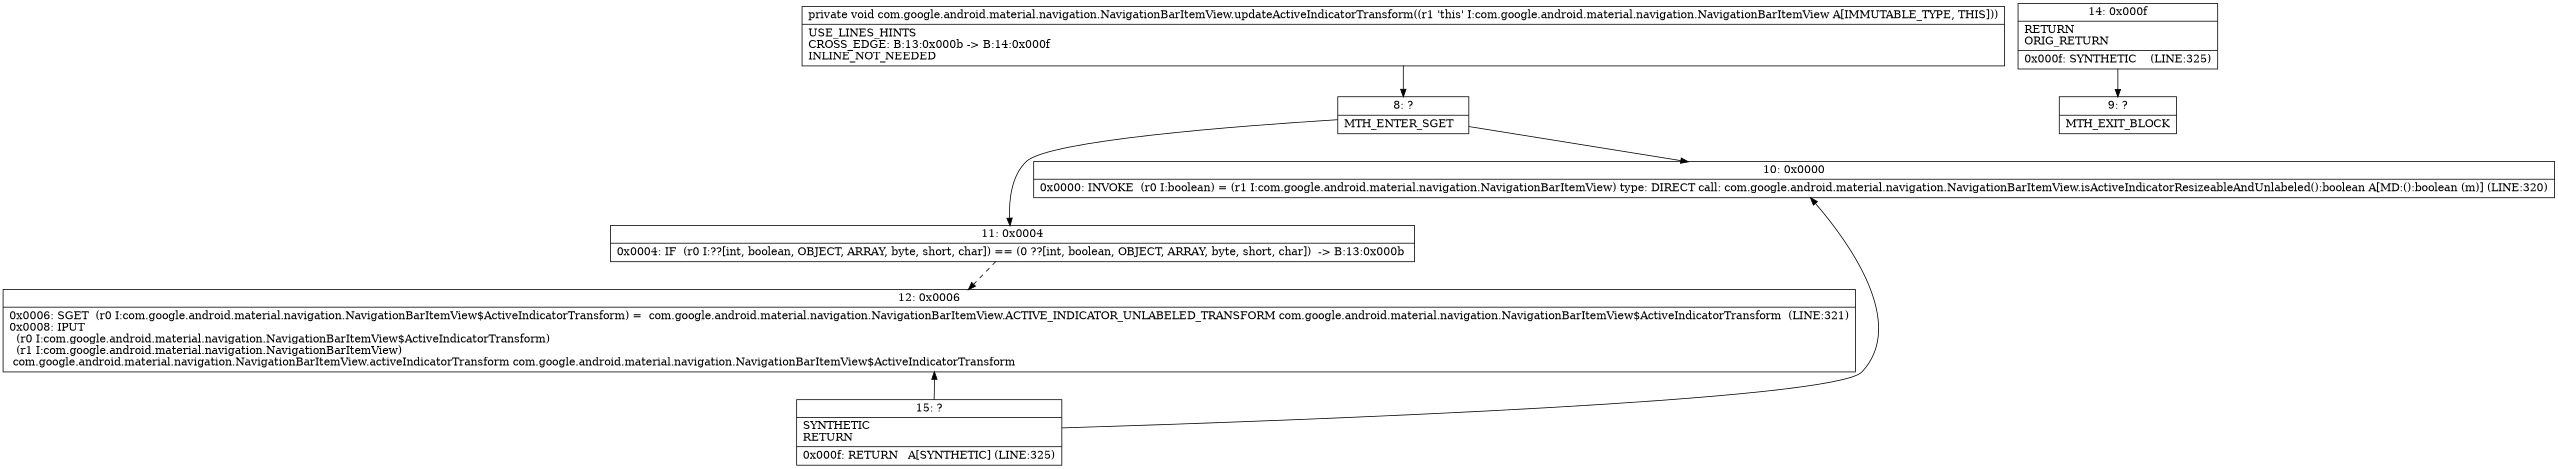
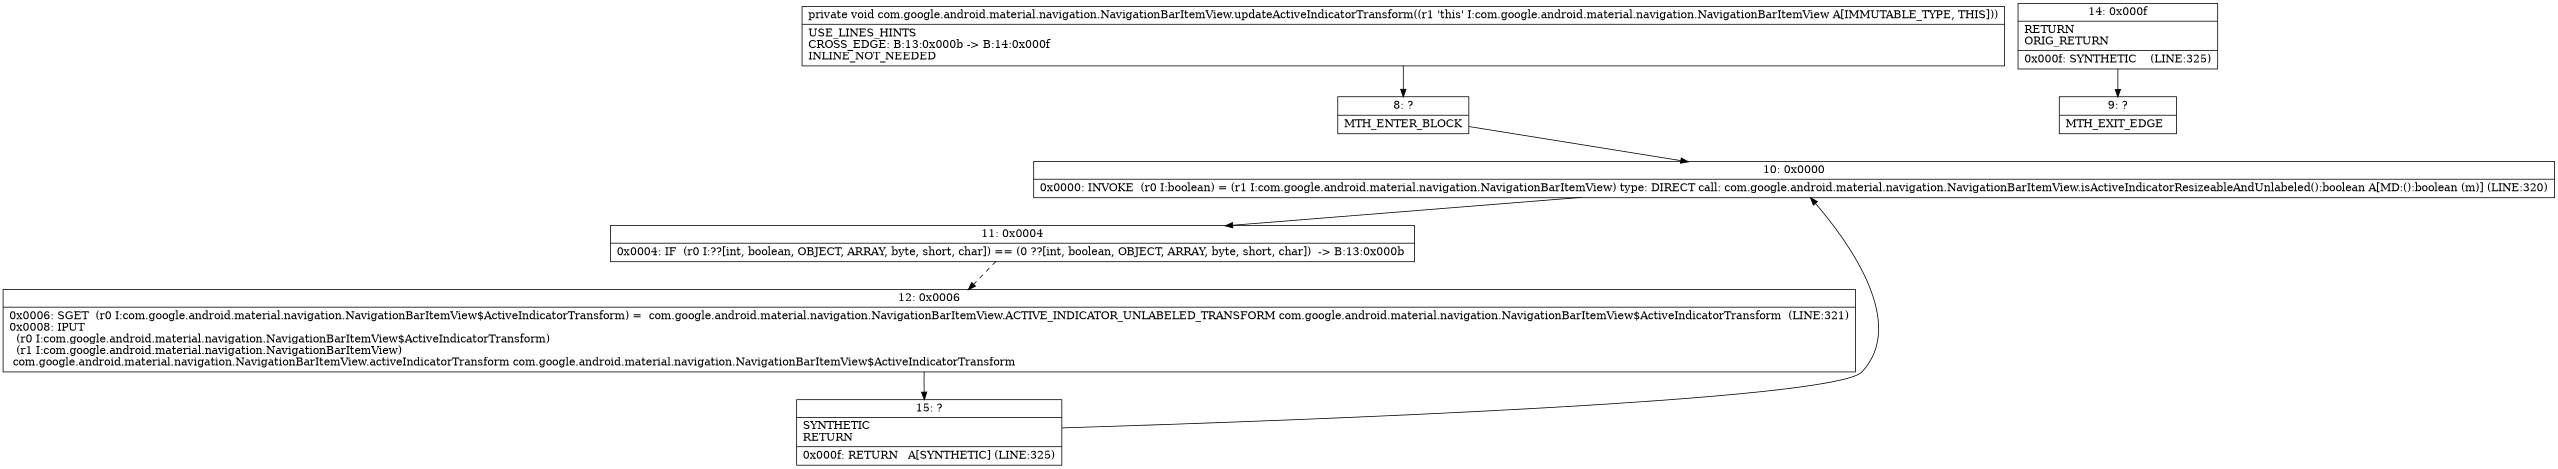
node "8: ?": text "MTH_ENTER_SGET" -> "MTH_ENTER_BLOCK"
node "9: ?": text "MTH_EXIT_BLOCK" -> "MTH_EXIT_EDGE"
edge "8: ?" -> "11: 0x0004": now "10: 0x0000" -> "11: 0x0004"
edge "15: ?" -> "12: 0x0006": reversed
